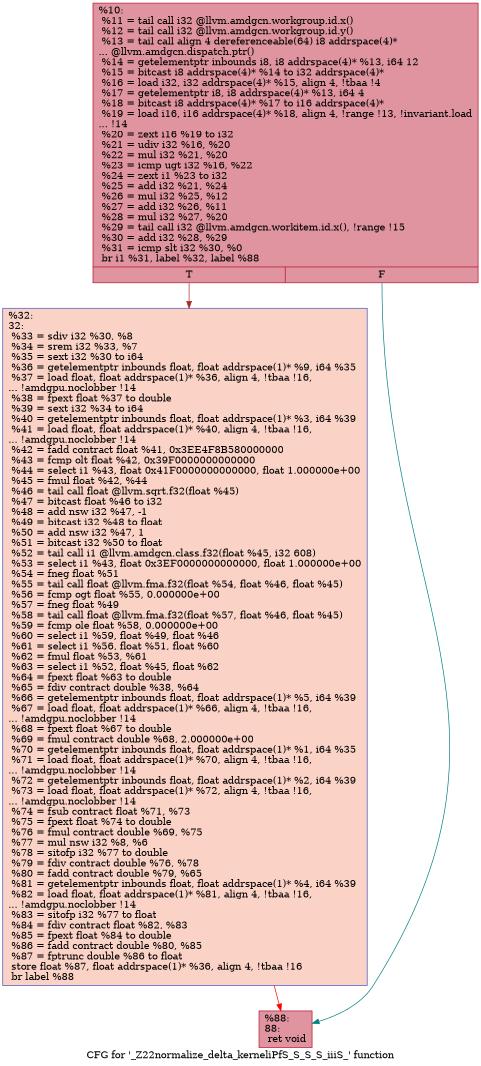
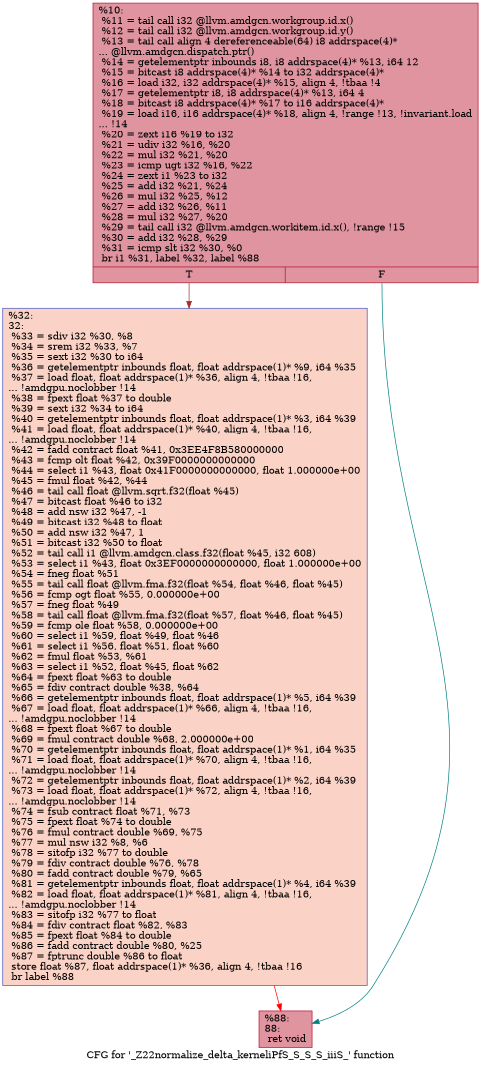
node "%32:": text "%86 = fadd contract double %80, %85" -> "%86 = fadd contract double %80, %25"
